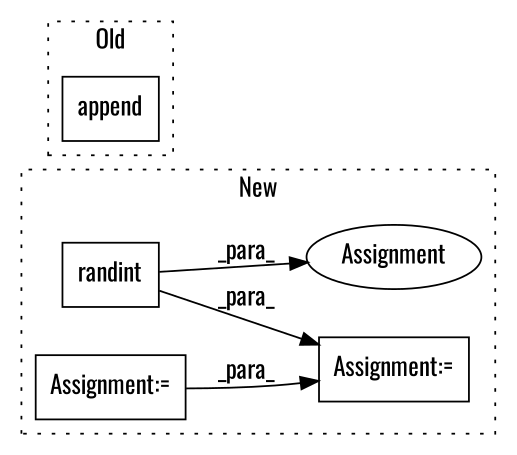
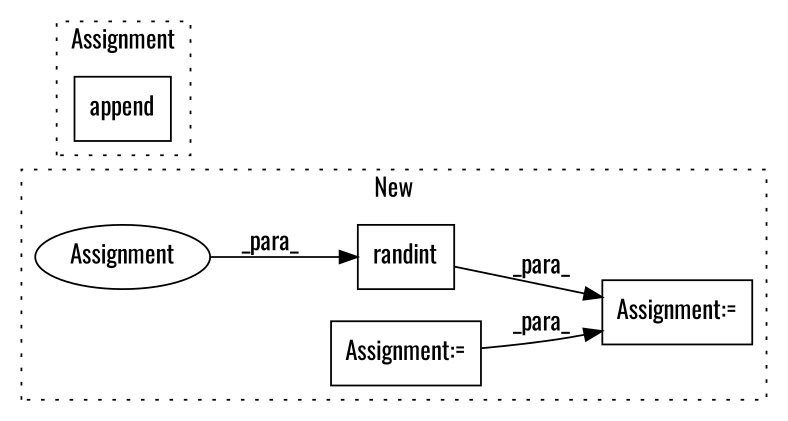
cluster "Old": label "Old" -> "Assignment"
edge "randint" -> "Assignment": reversed
